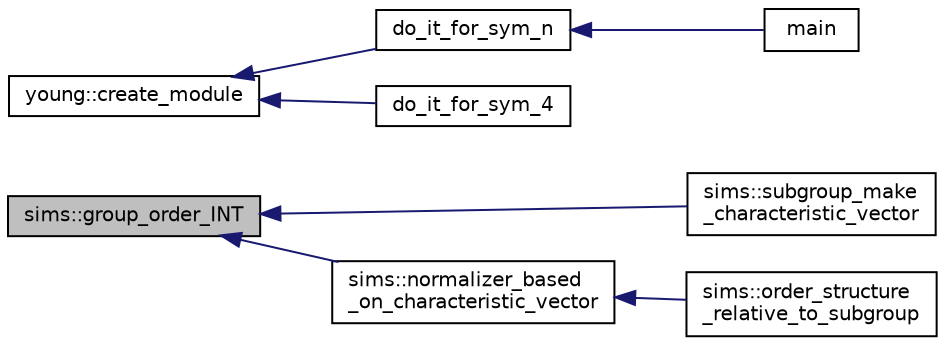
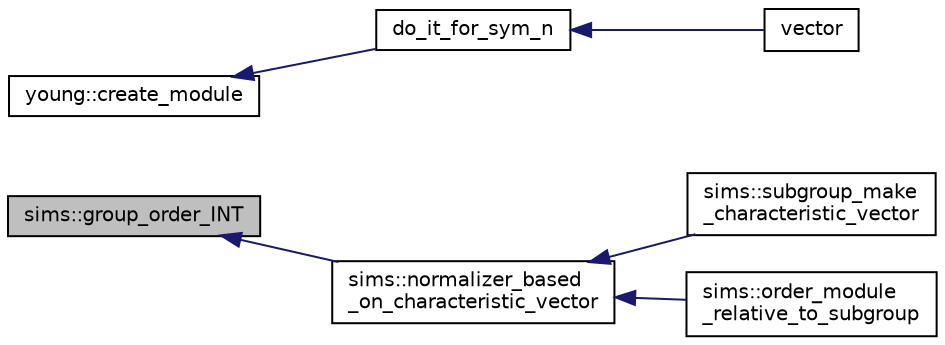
node "main": label "main" -> "vector"
node "do_it_for_sym_4": removed
edge "sims::subgroup_make _characteristic_vector" -> "sims::group_order_INT": now "sims::subgroup_make _characteristic_vector" -> "sims::normalizer_based _on_characteristic_vector"
node "sims::order_structure _relative_to_subgroup": label "sims::order_structure _relative_to_subgroup" -> "sims::order_module _relative_to_subgroup"
